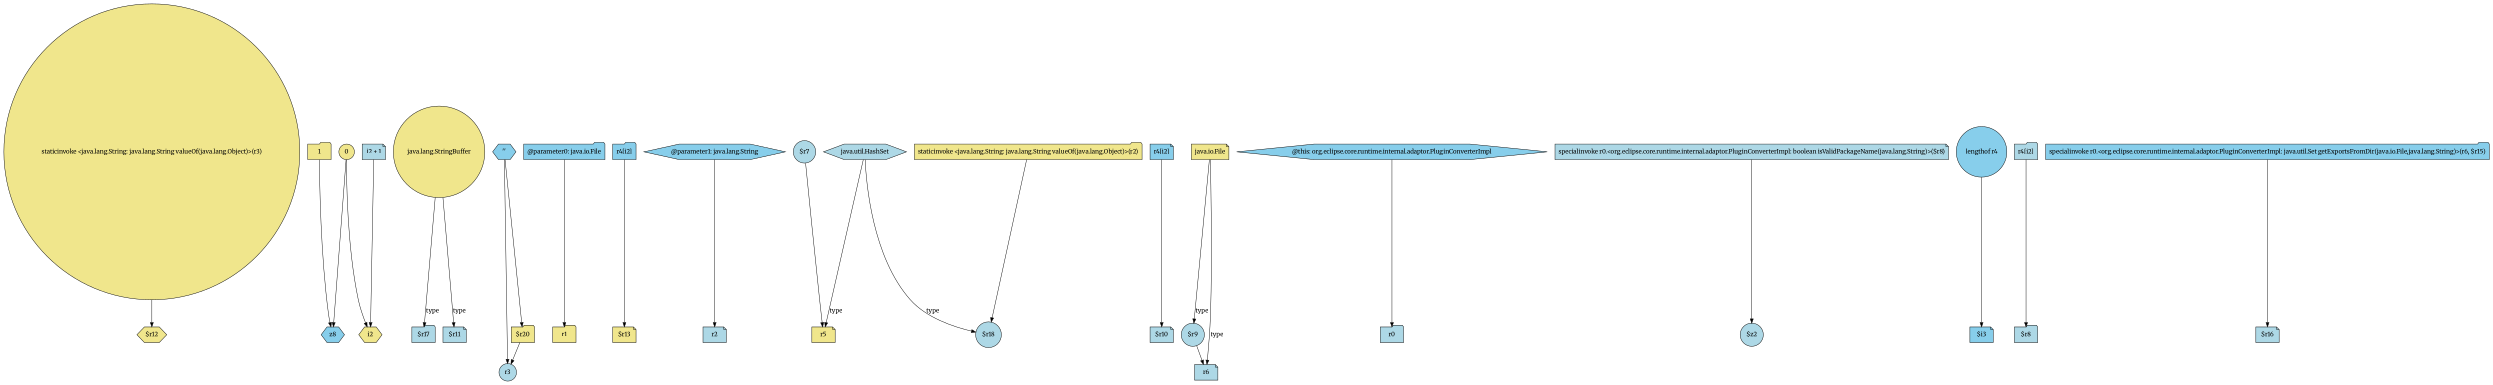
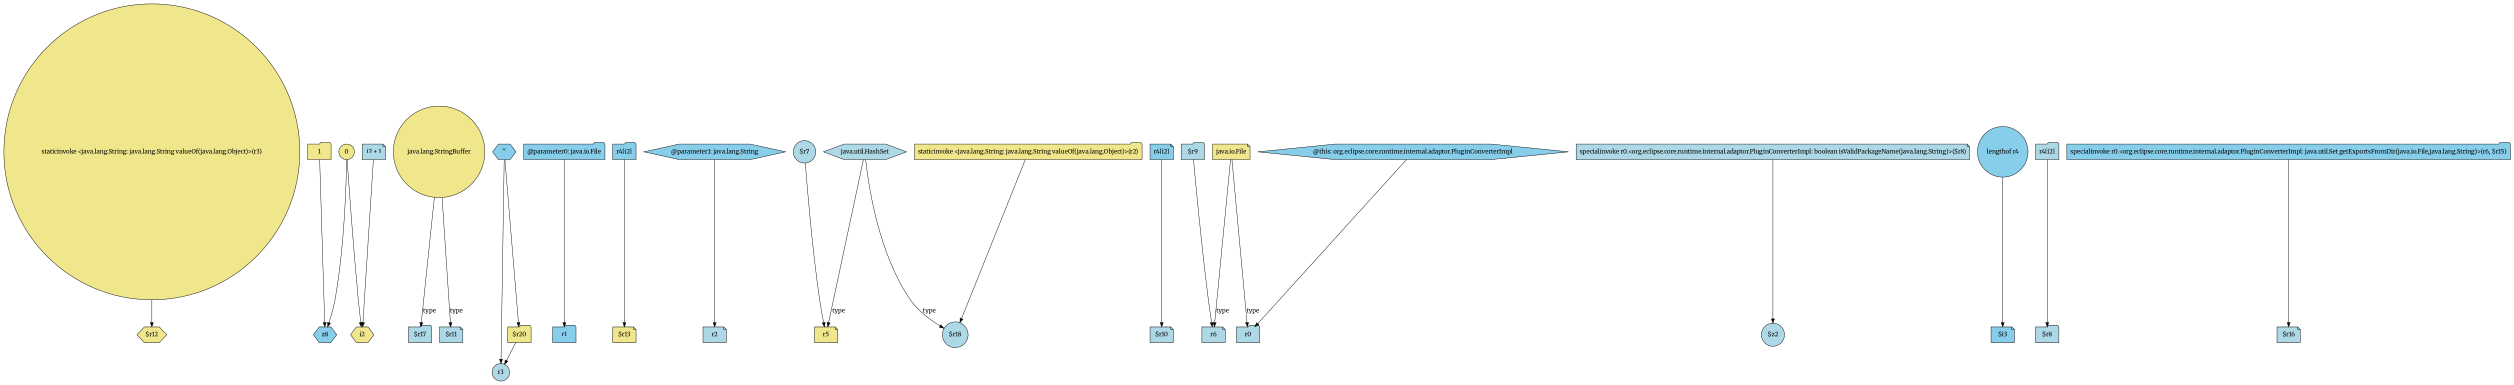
edge "java.io.File" -> "$r9": now "java.io.File" -> "r0"
node "r1": fillcolor khaki -> skyblue
node "$r9": shape circle -> folder
